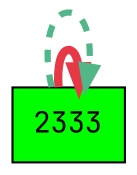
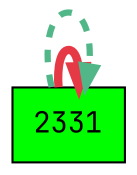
node "2333": label "2333" -> "2331"
